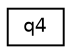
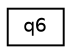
node "q4": label "q4" -> "q6"
